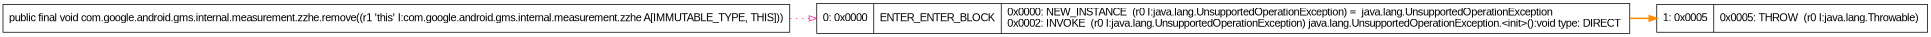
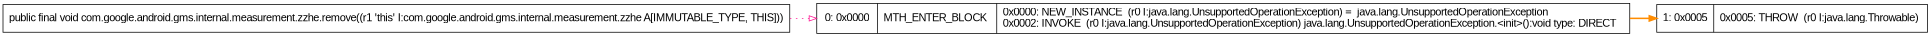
node "0: 0x0000": text "ENTER_ENTER_BLOCK" -> "MTH_ENTER_BLOCK"
